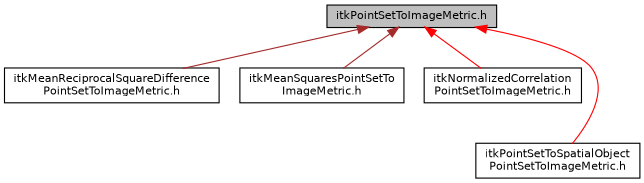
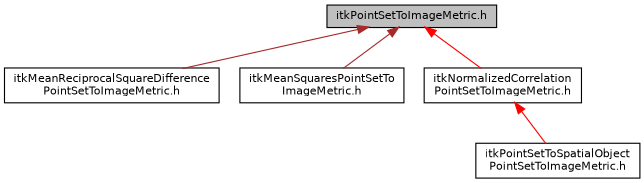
edge "itkPointSetToSpatialObject PointSetToImageMetric.h" -> "itkPointSetToImageMetric.h": now "itkPointSetToSpatialObject PointSetToImageMetric.h" -> "itkNormalizedCorrelation PointSetToImageMetric.h"
